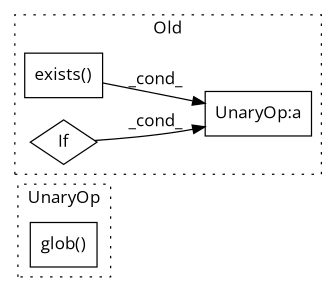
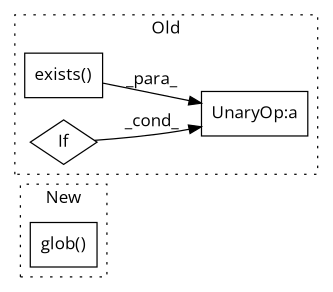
edge "exists()" -> "UnaryOp:a": label "_cond_" -> "_para_"
cluster "UnaryOp": label "UnaryOp" -> "New"
